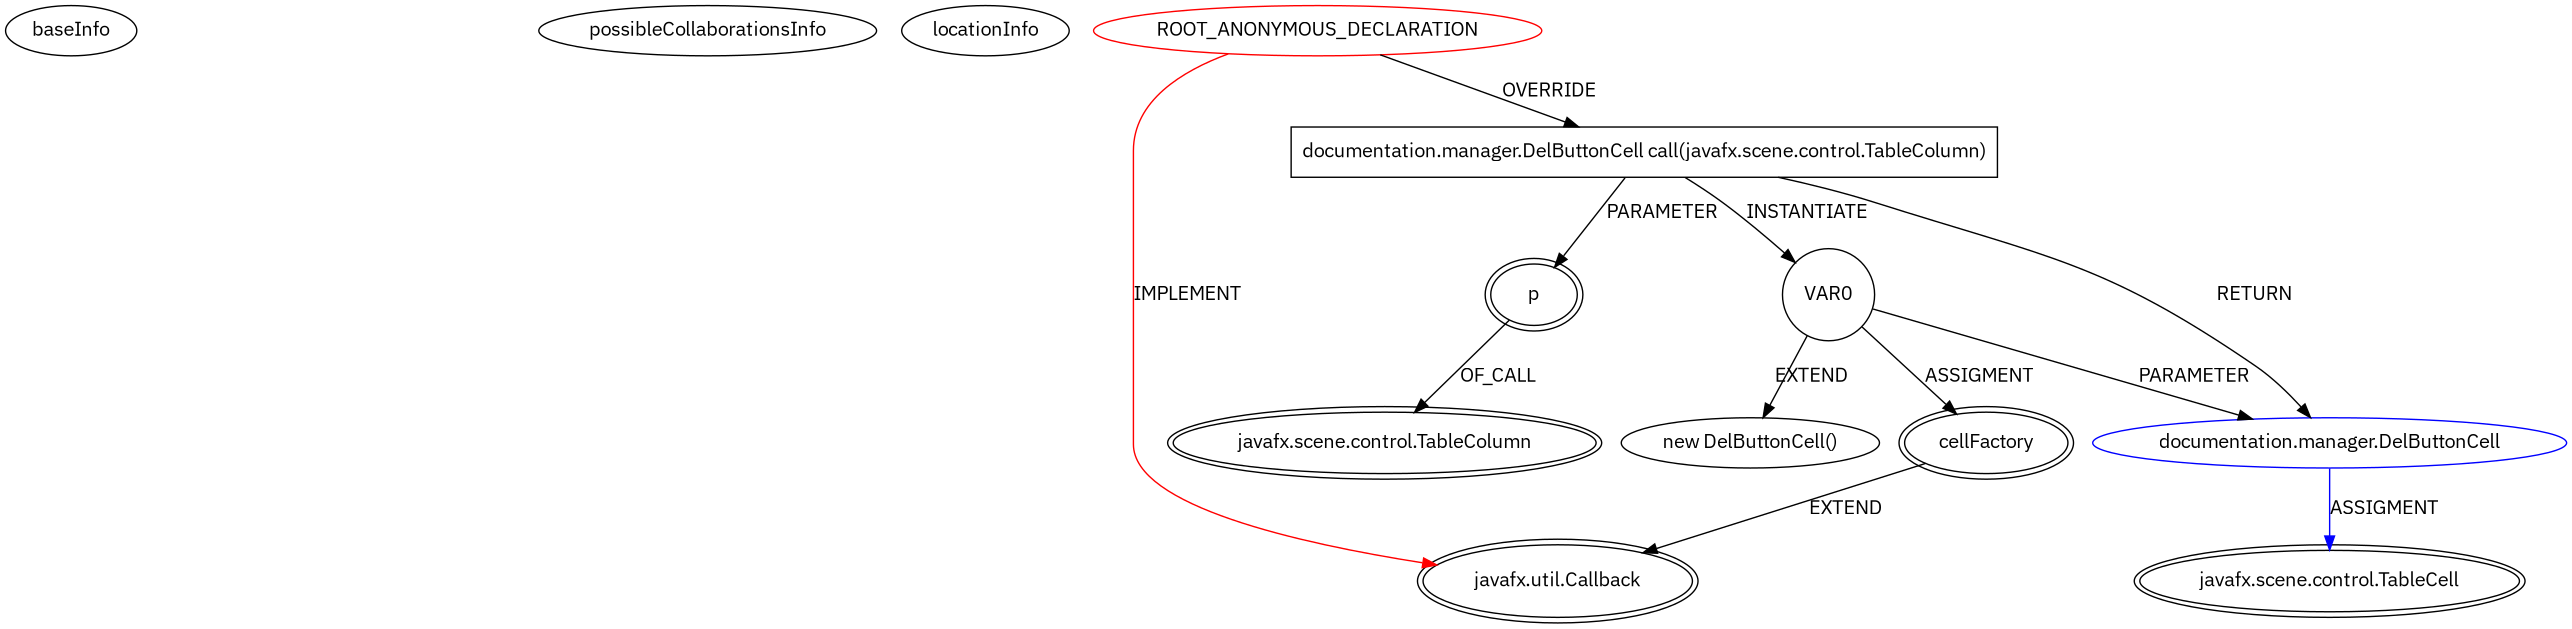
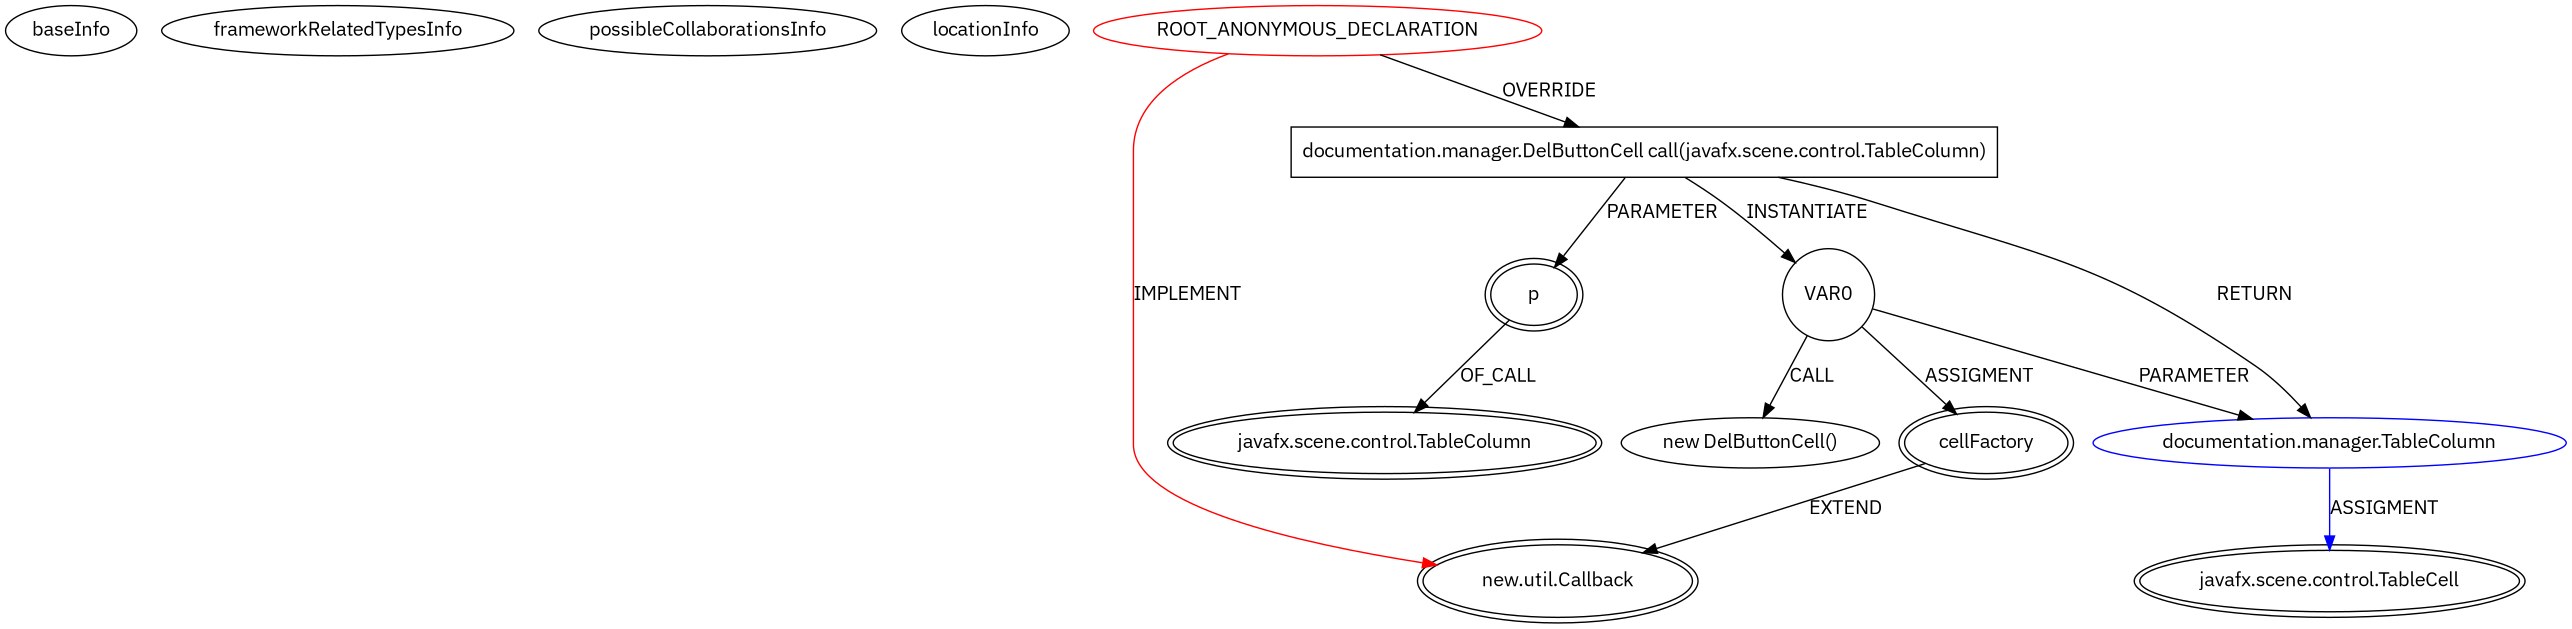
node "frameworkRelatedTypesInfo": added
edge "VAR0" -> "new DelButtonCell()": label "EXTEND" -> "CALL"
node "documentation.manager.DelButtonCell": label "documentation.manager.DelButtonCell" -> "documentation.manager.TableColumn"
node "javafx.util.Callback": label "javafx.util.Callback" -> "new.util.Callback"
